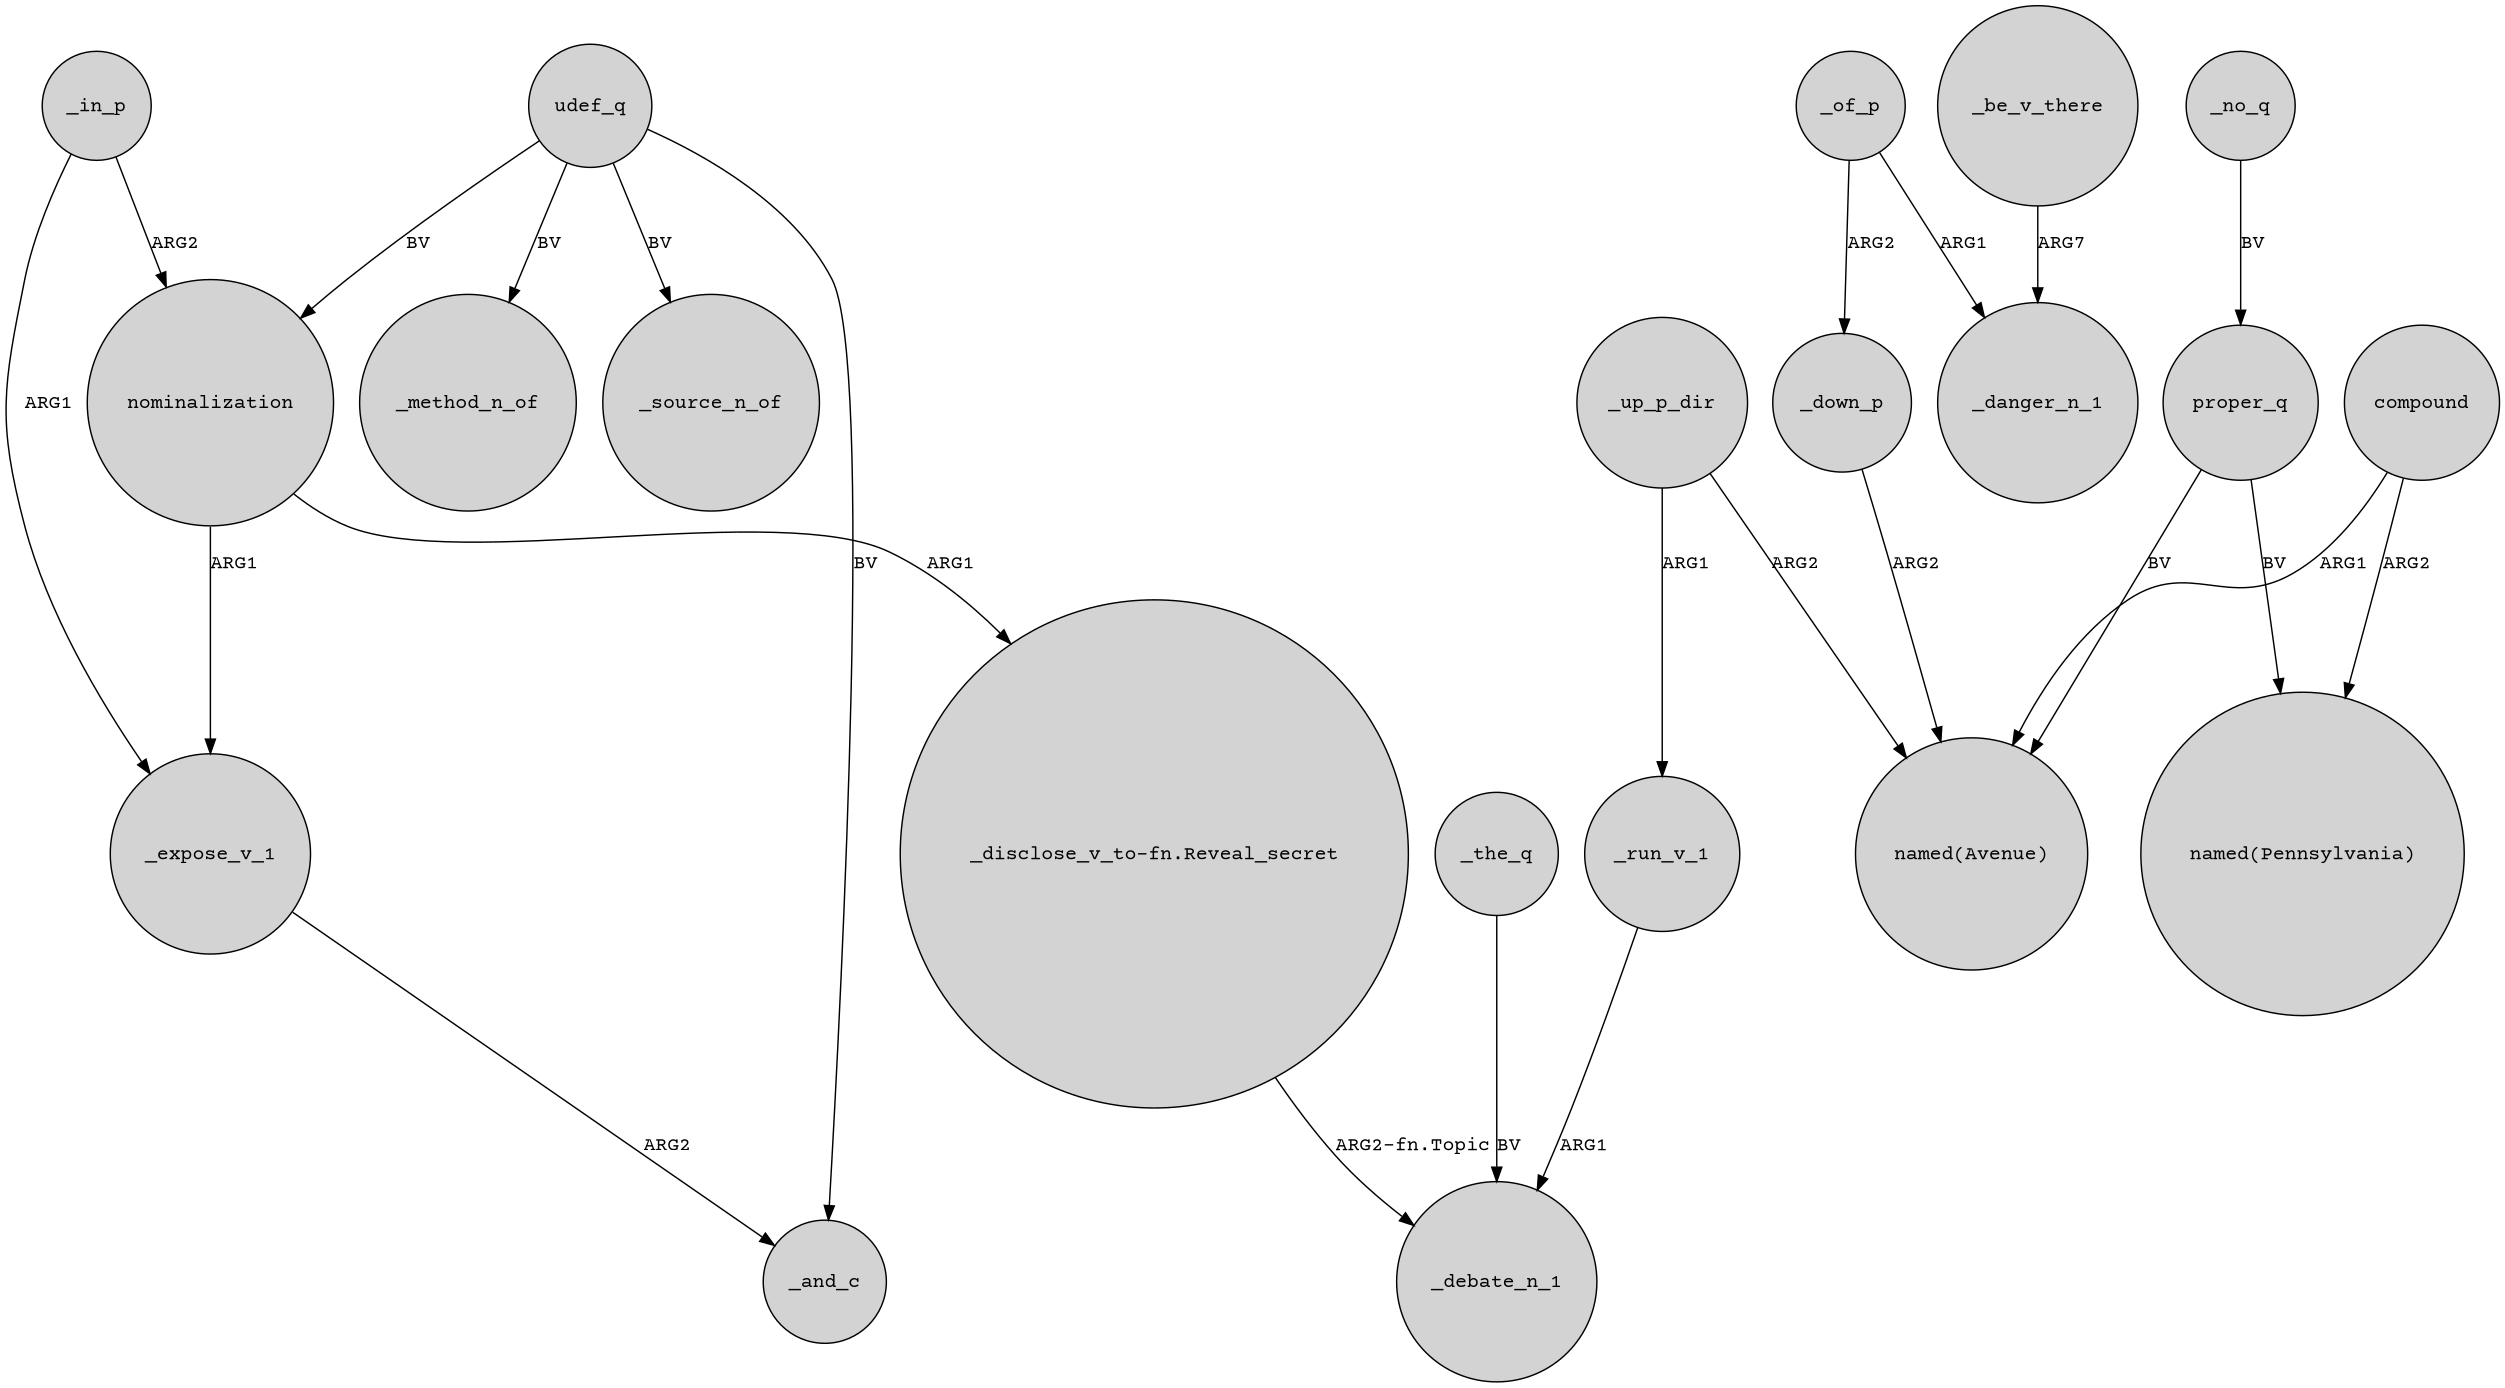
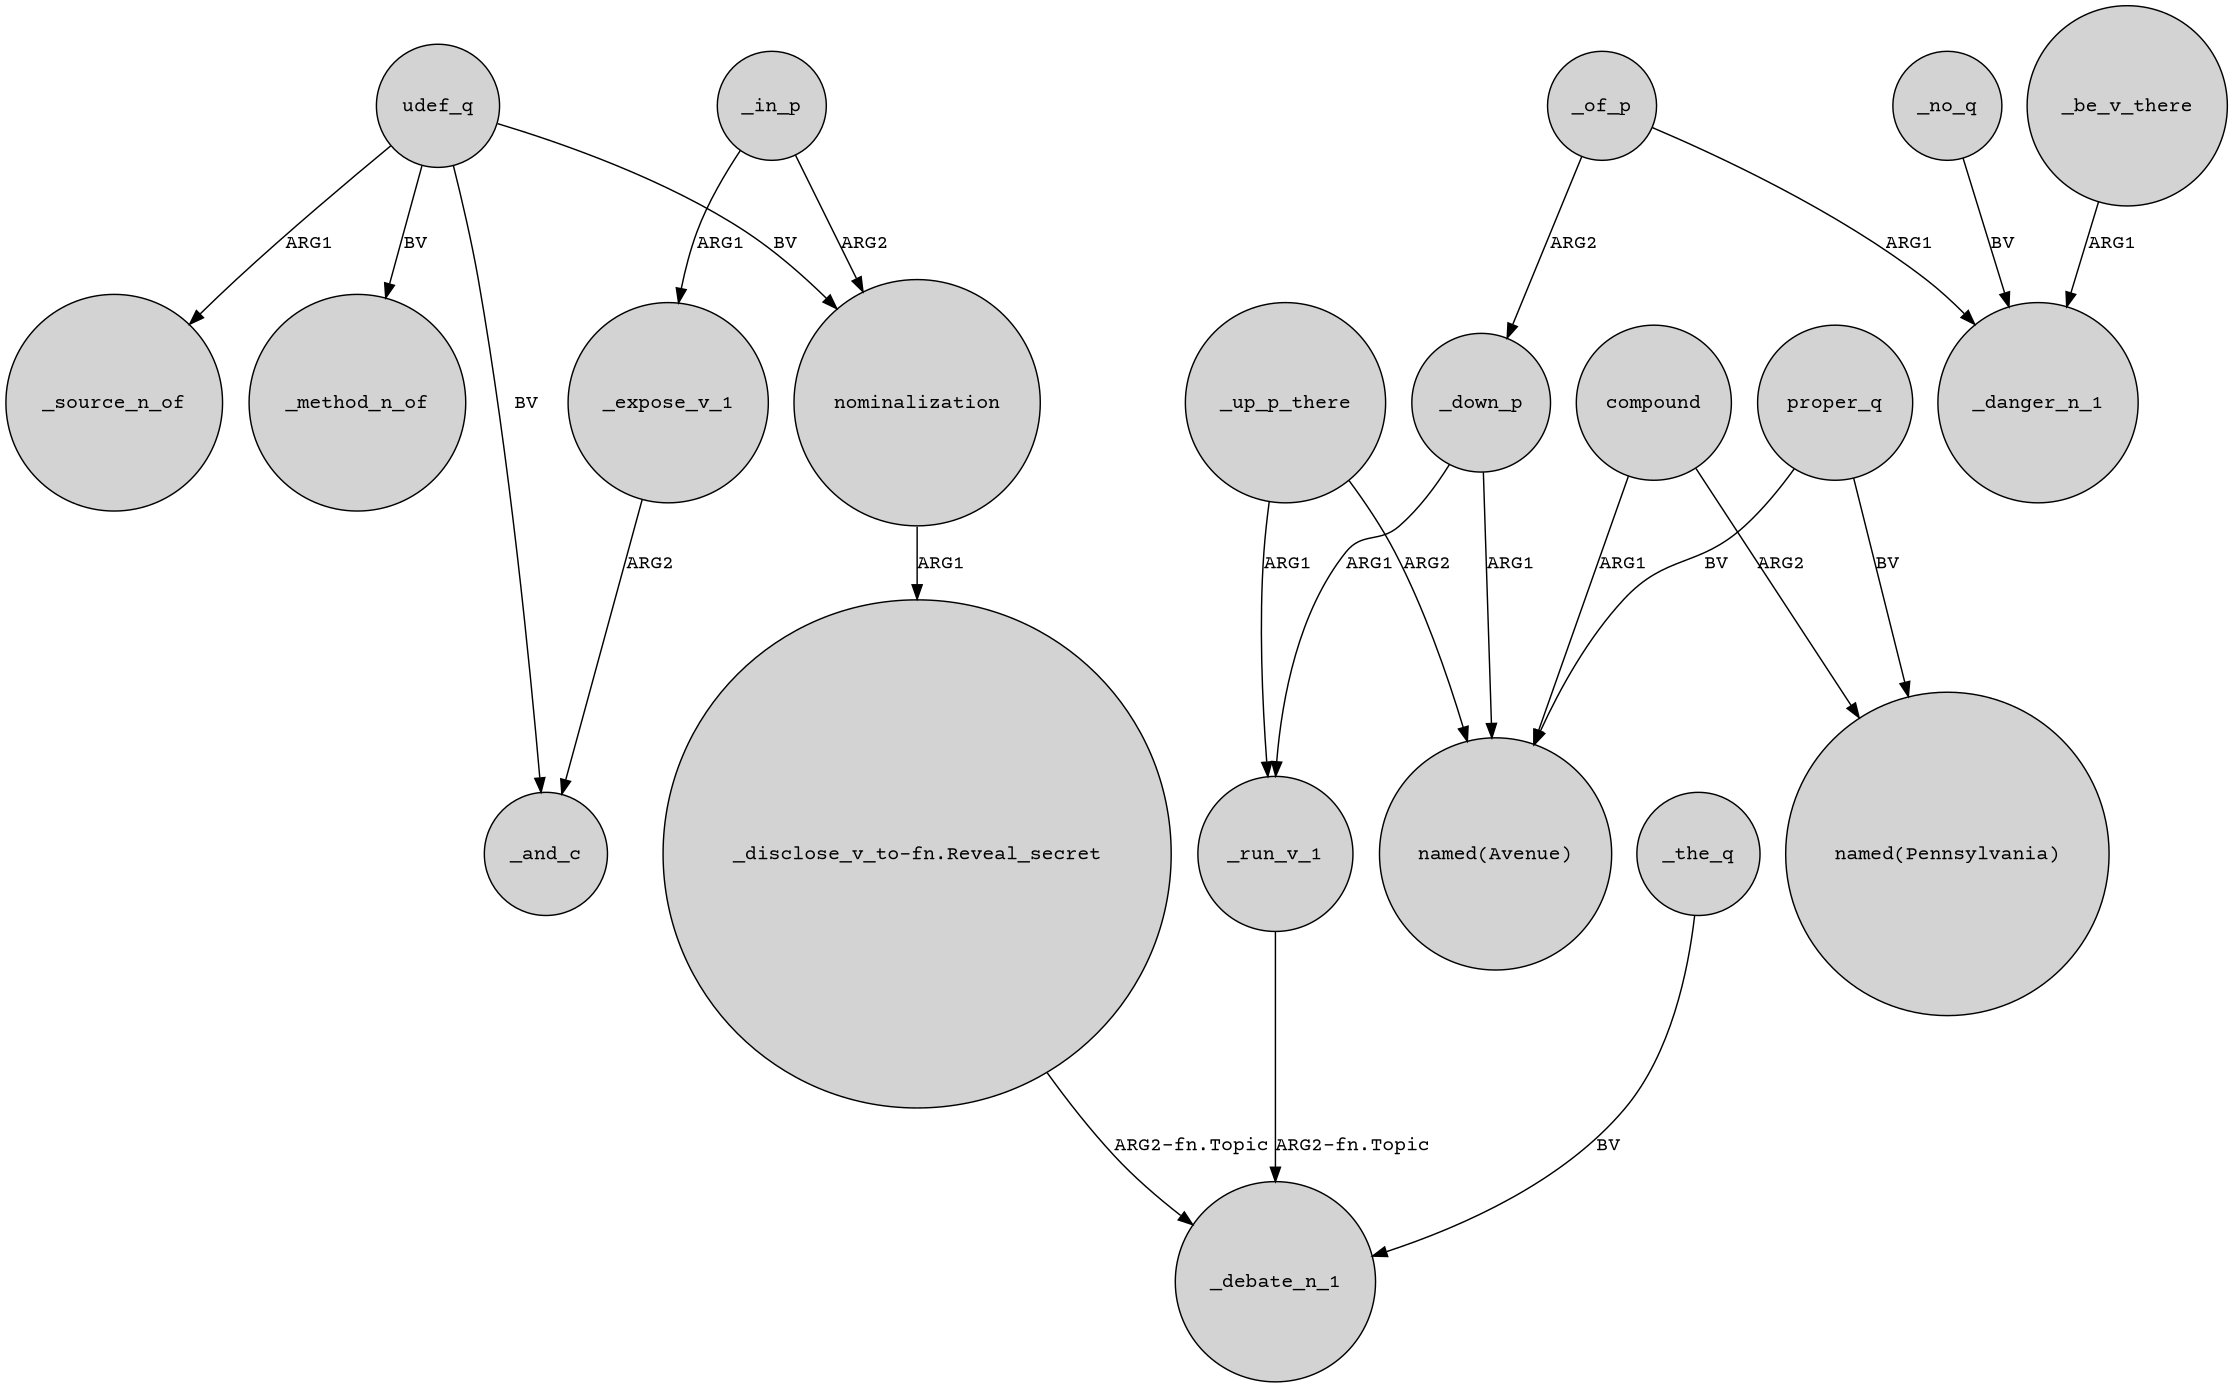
edge "_no_q" -> "proper_q": now "_no_q" -> "_danger_n_1"
edge "udef_q" -> "_source_n_of": label "BV" -> "ARG1"
edge "_be_v_there" -> "_danger_n_1": label "ARG7" -> "ARG1"
node "_up_p_dir": label "_up_p_dir" -> "_up_p_there"
edge "_down_p" -> "named(Avenue)": label "ARG2" -> "ARG1"
edge "_down_p" -> "_run_v_1": added, label "ARG1"
edge "nominalization" -> "_expose_v_1": removed, label "ARG1"
edge "_run_v_1" -> "_debate_n_1": label "ARG1" -> "ARG2-fn.Topic"
